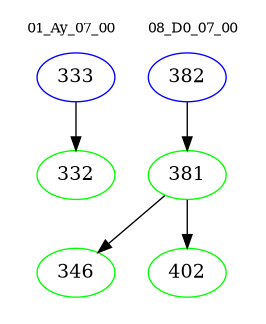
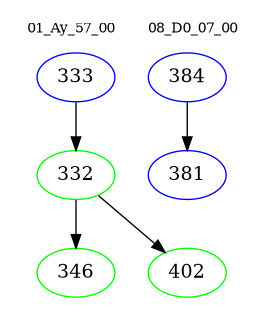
cluster "01_Ay_07_00": label "01_Ay_07_00" -> "01_Ay_57_00"
node "382": label "382" -> "384"
node "381": color green -> blue
edge "381" -> "346": now "332" -> "346"
edge "381" -> "402": now "332" -> "402"
